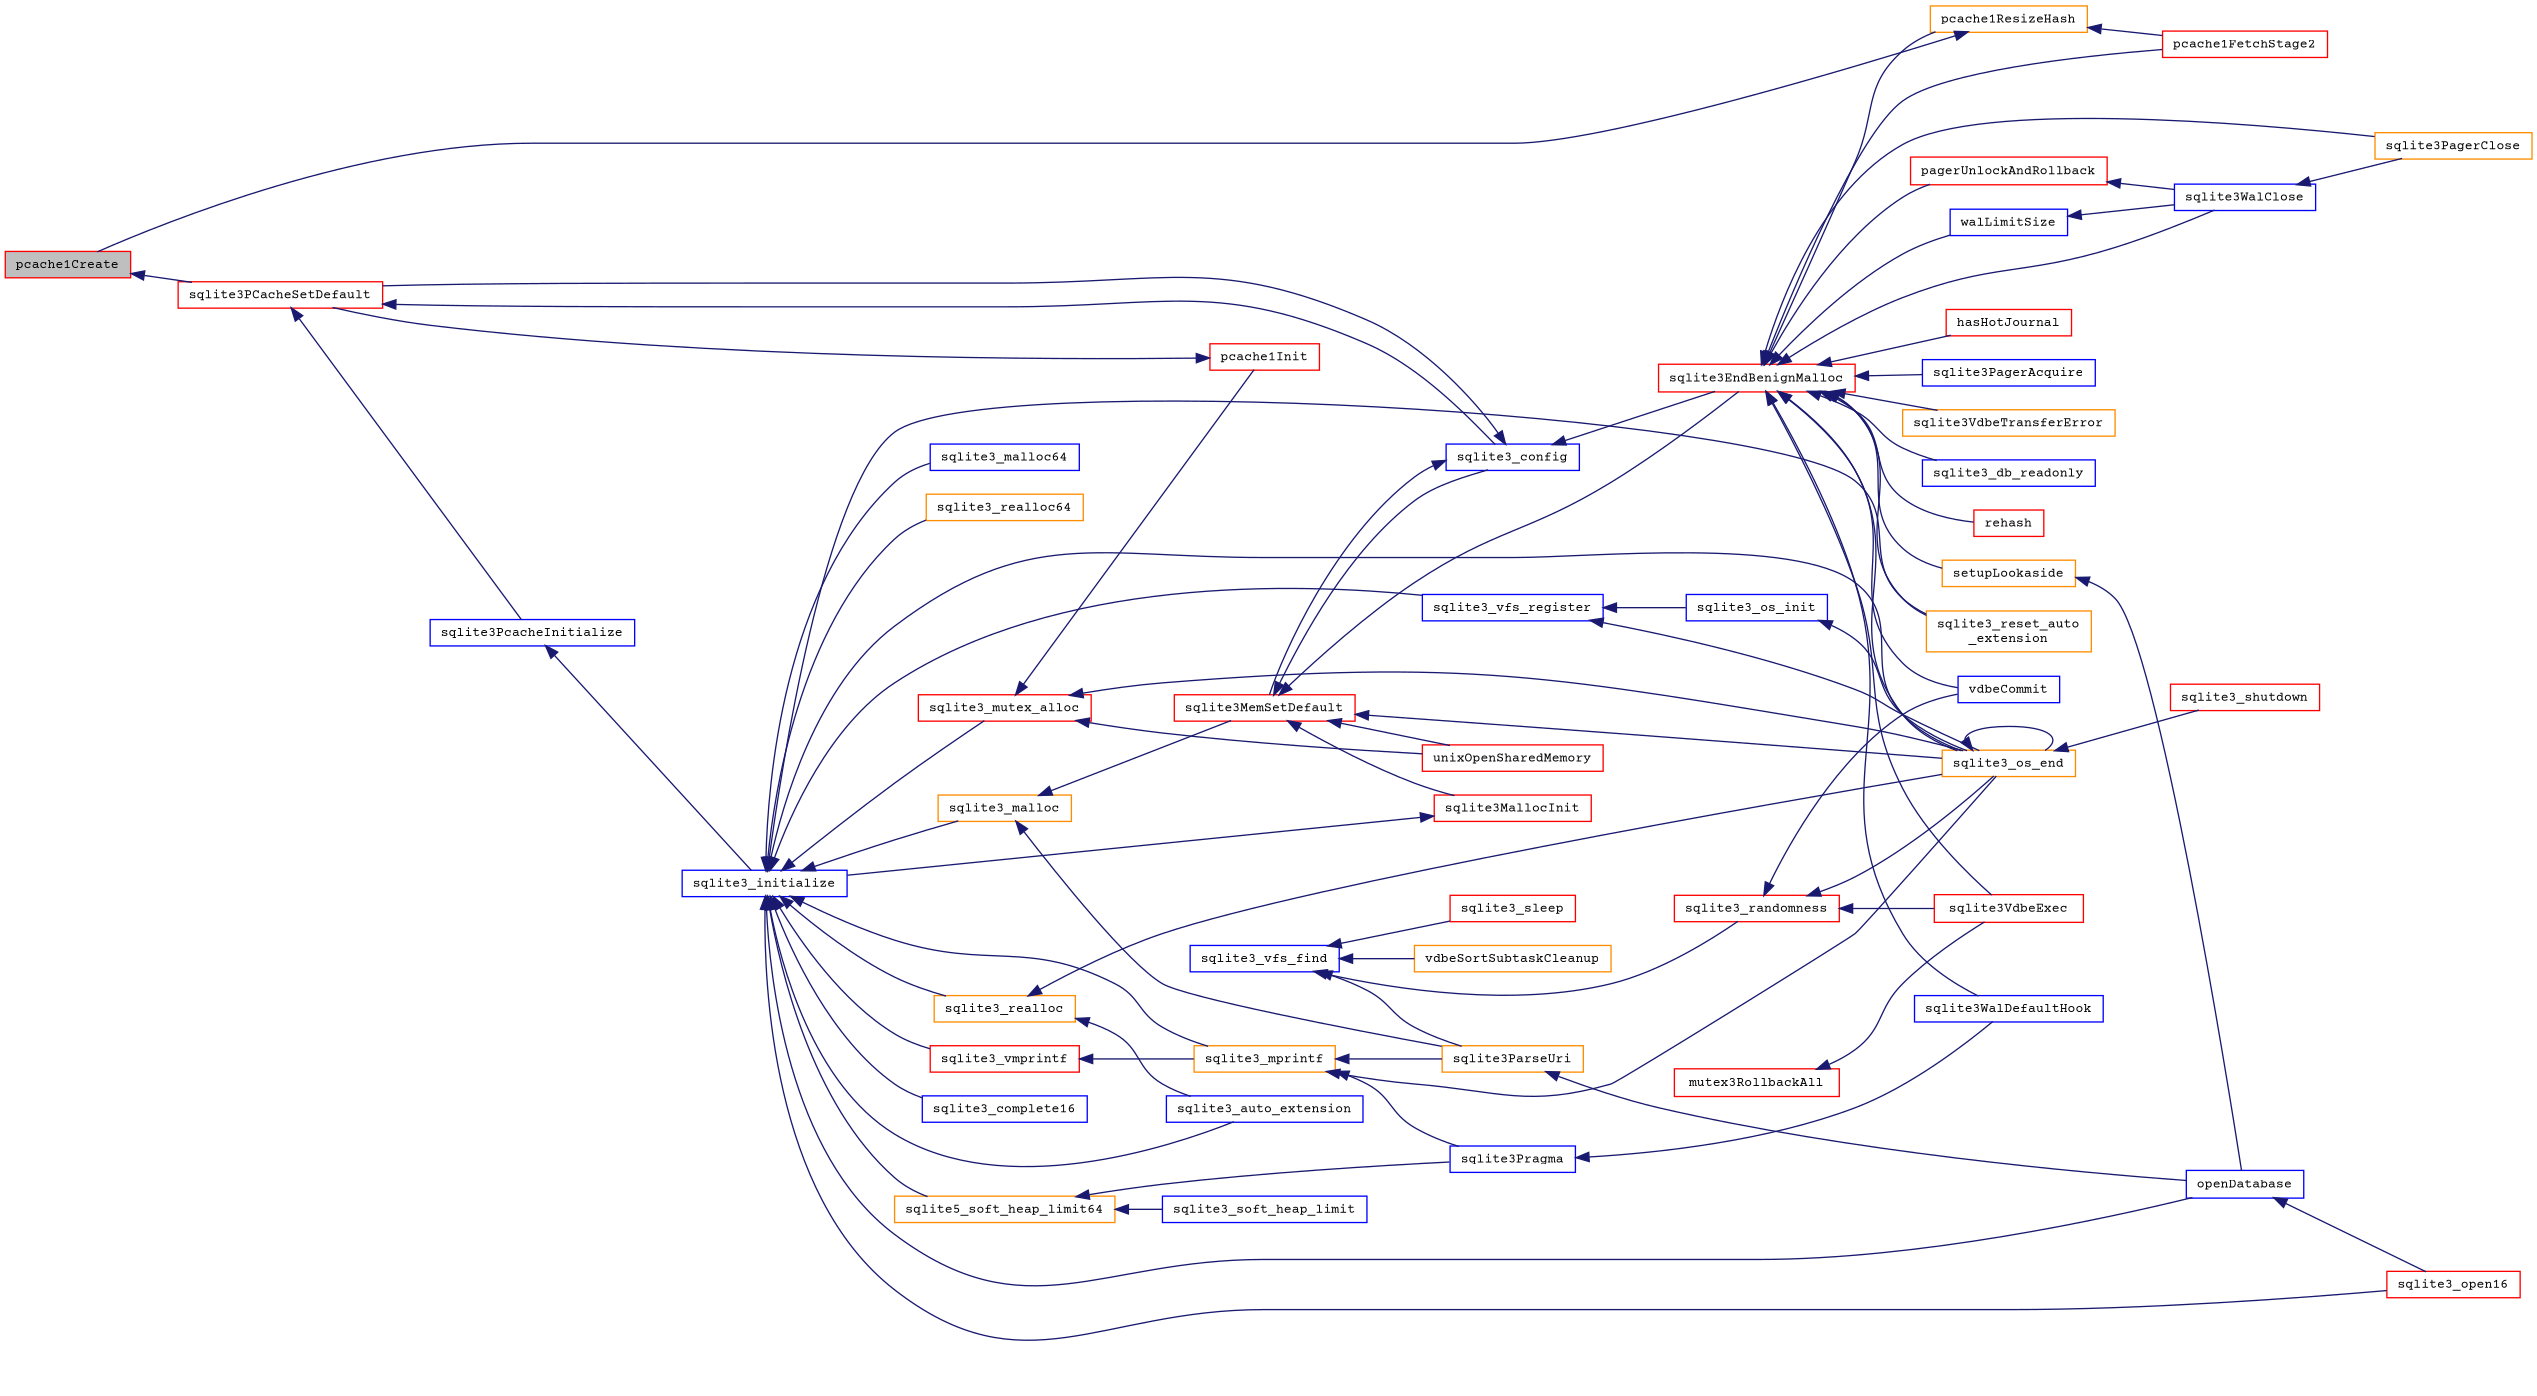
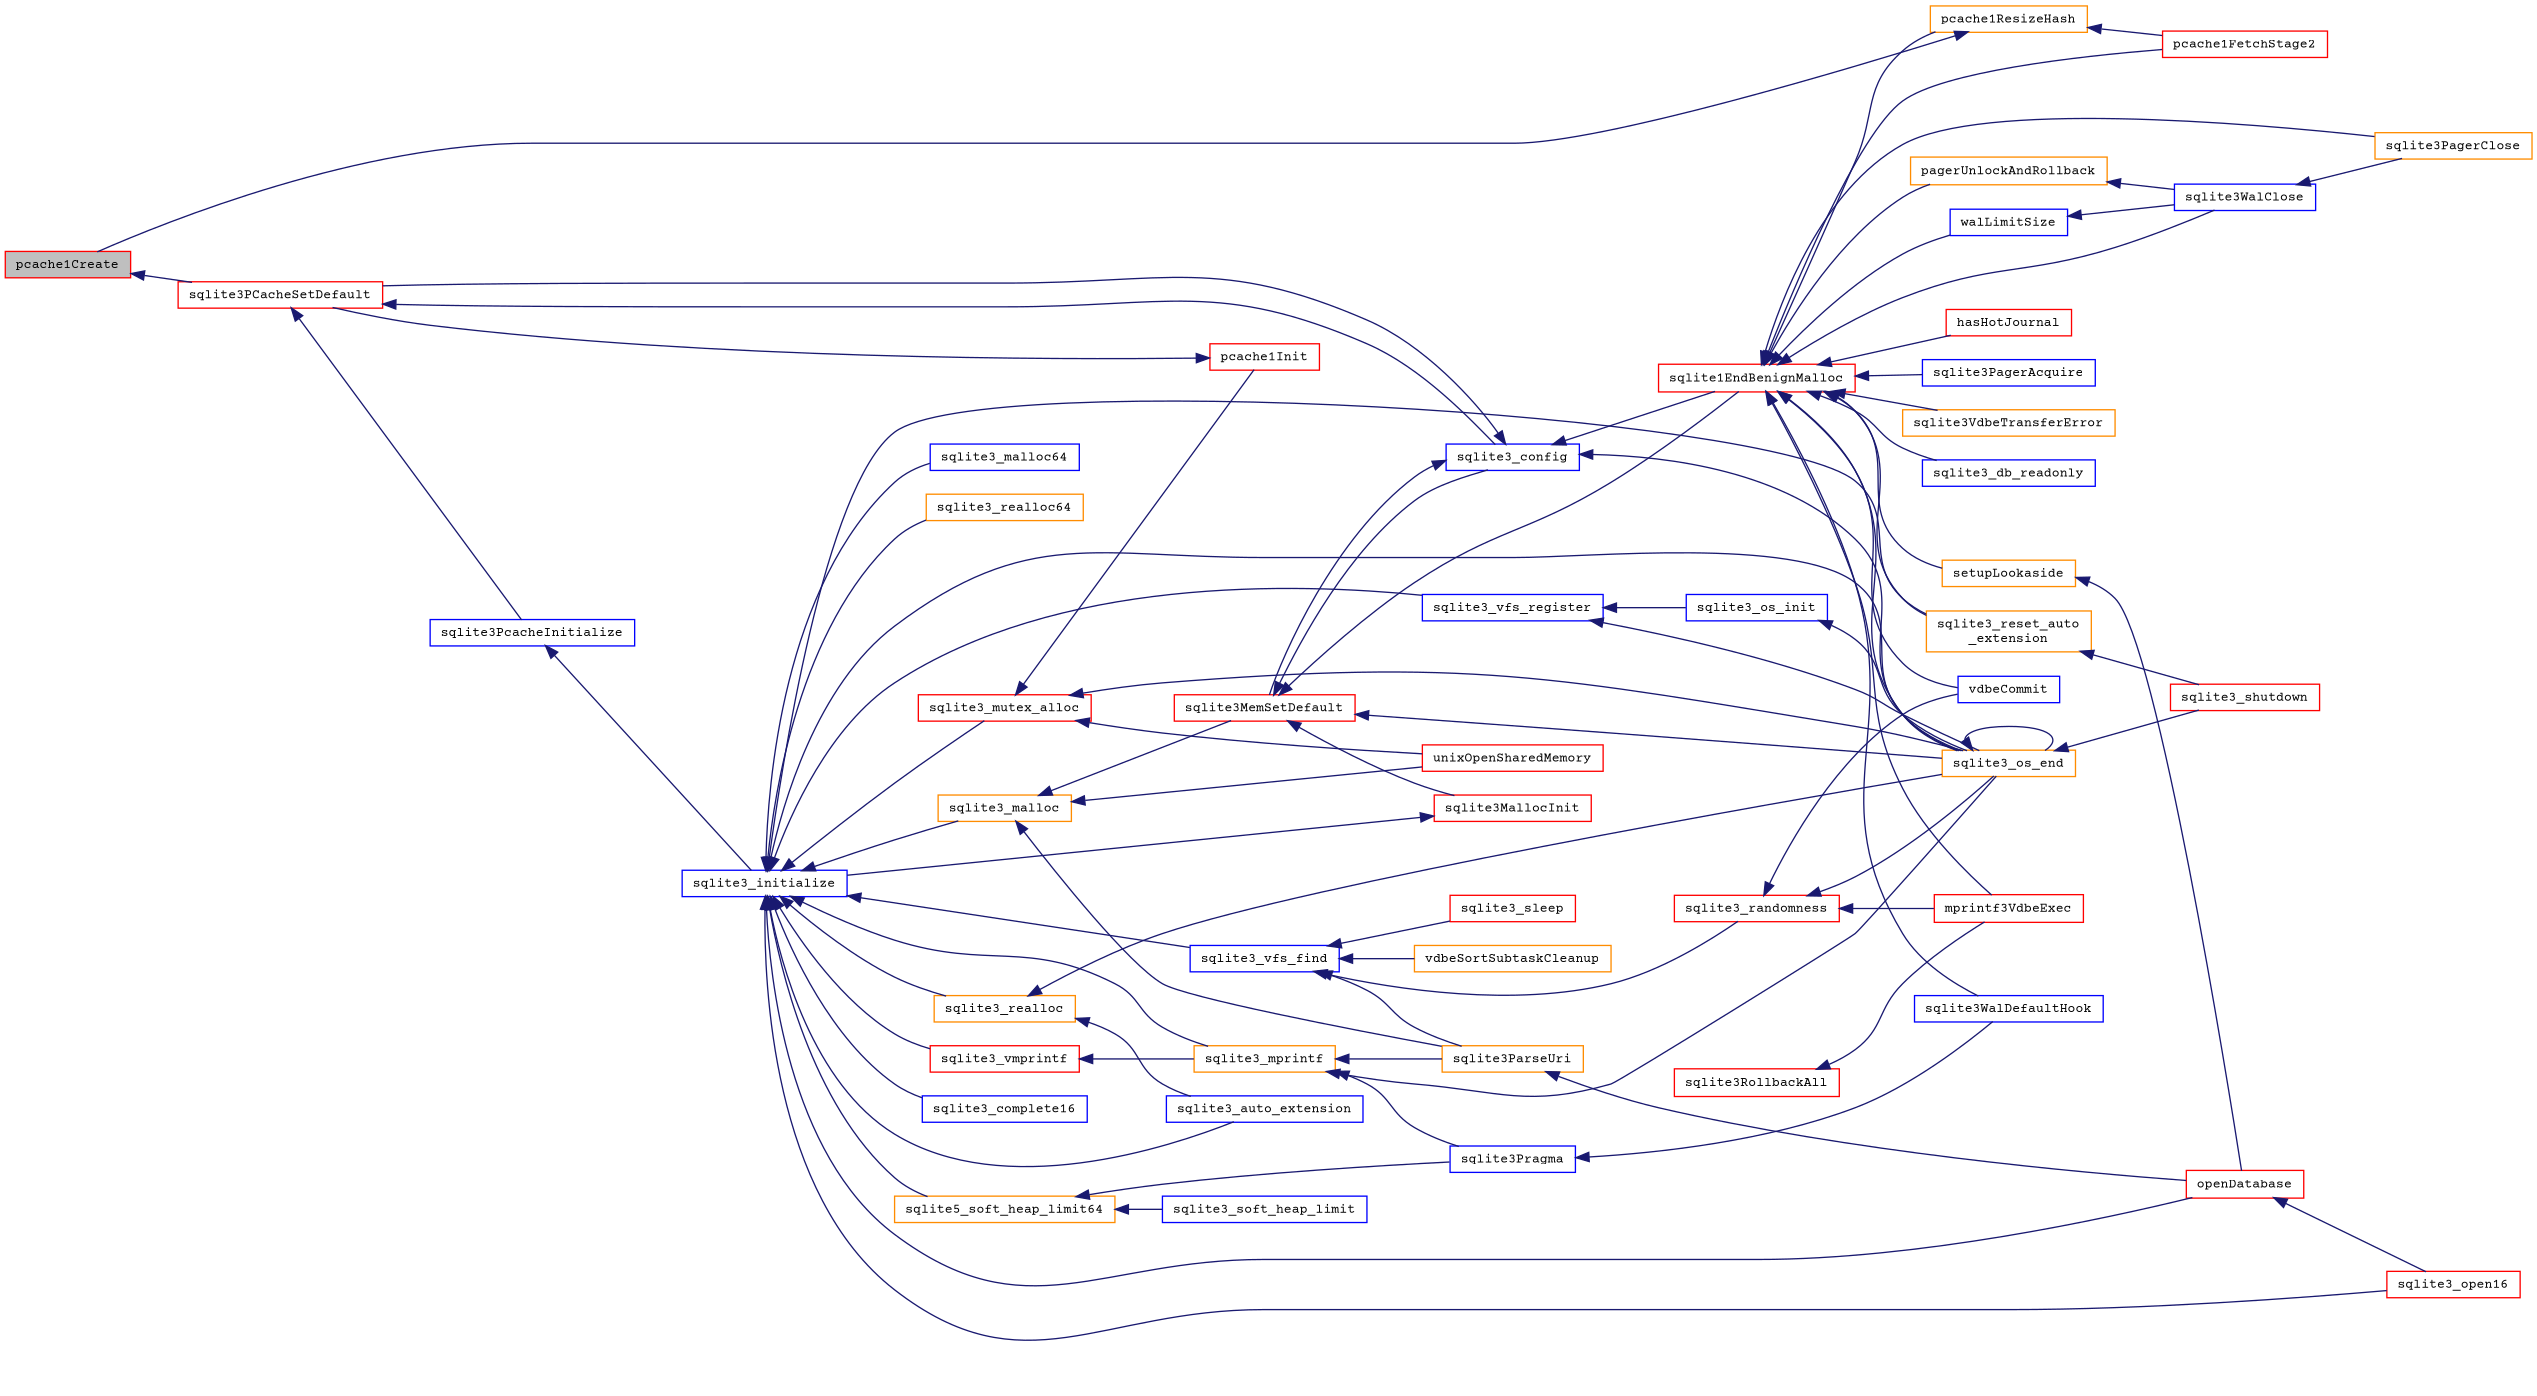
node "pagerUnlockAndRollback": color red -> darkorange
node "sqlite3EndBenignMalloc": label "sqlite3EndBenignMalloc" -> "sqlite1EndBenignMalloc"
node "rehash": removed
edge "sqlite3_os_end" -> "sqlite3_config": added
edge "sqlite3_shutdown" -> "sqlite3_reset_auto _extension": added
edge "unixOpenSharedMemory" -> "sqlite3MemSetDefault": now "unixOpenSharedMemory" -> "sqlite3_malloc"
node "sqlite3VdbeExec": label "sqlite3VdbeExec" -> "mprintf3VdbeExec"
edge "sqlite3_vfs_find" -> "sqlite3_initialize": added
node "mutex3RollbackAll": label "mutex3RollbackAll" -> "sqlite3RollbackAll"
node "openDatabase": color blue -> red
